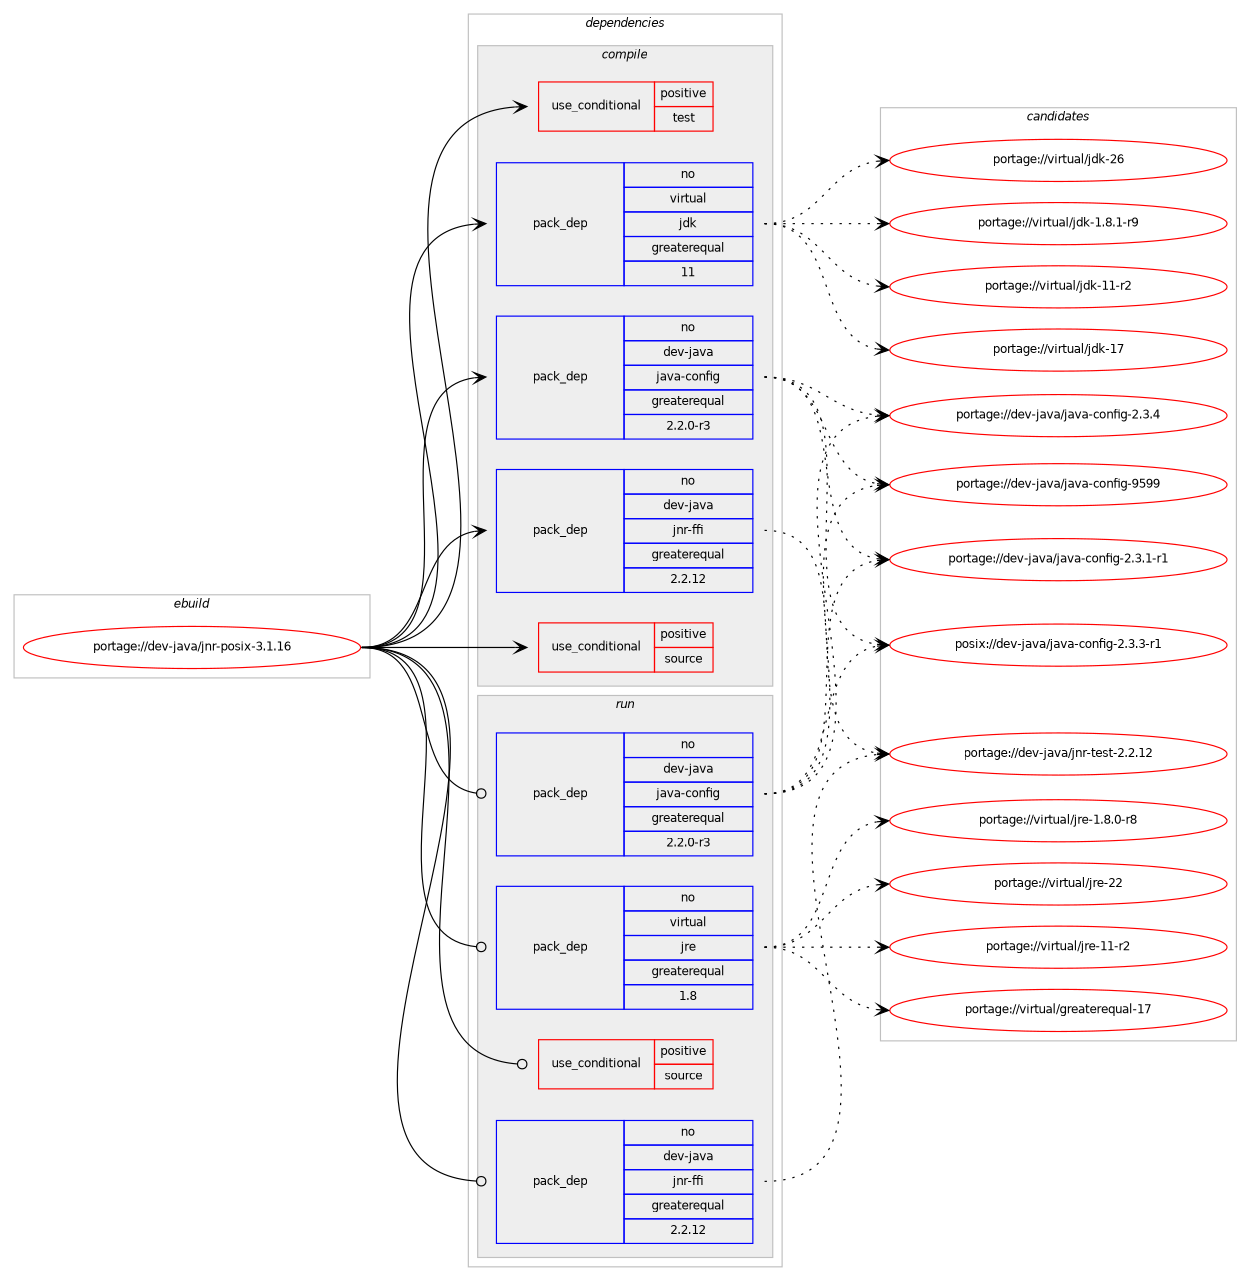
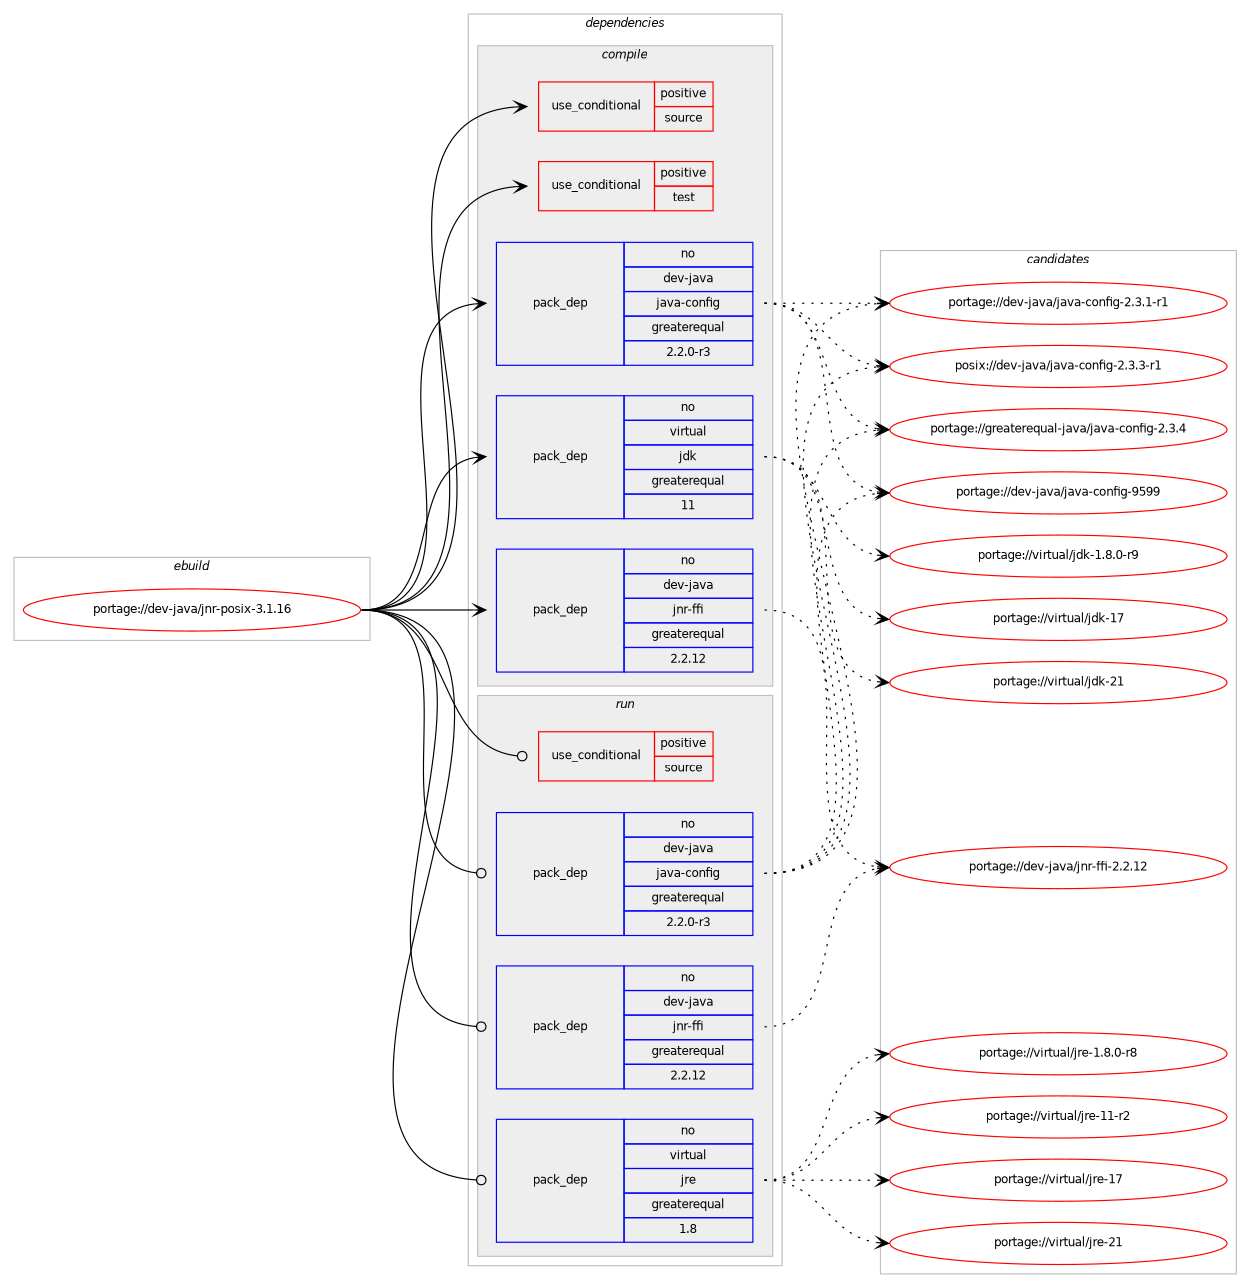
node "portage://virtual/jdk-26": label "portage://virtual/jdk-26" -> "portage://virtual/jdk-21"
node "portage://virtual/jdk-1.8.1-r9": label "portage://virtual/jdk-1.8.1-r9" -> "portage://virtual/jdk-1.8.0-r9"
node "portage://virtual/jdk-11-r2": removed
node "portage://dev-java/java-config-2.3.4": label "portage://dev-java/java-config-2.3.4" -> "portage://greaterequal-java/java-config-2.3.4"
node "portage://dev-java/jnr-test-2.2.12": label "portage://dev-java/jnr-test-2.2.12" -> "portage://dev-java/jnr-ffi-2.2.12"
node "portage://virtual/jre-22": label "portage://virtual/jre-22" -> "portage://virtual/jre-21"
node "portage://virtual/greaterequal-17": label "portage://virtual/greaterequal-17" -> "portage://virtual/jre-17"
